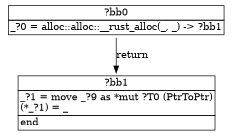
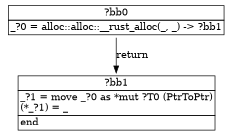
node "?bb1": text "_?1 = move _?9 as *mut ?T0 (PtrToPtr)" -> "_?1 = move _?0 as *mut ?T0 (PtrToPtr)"
